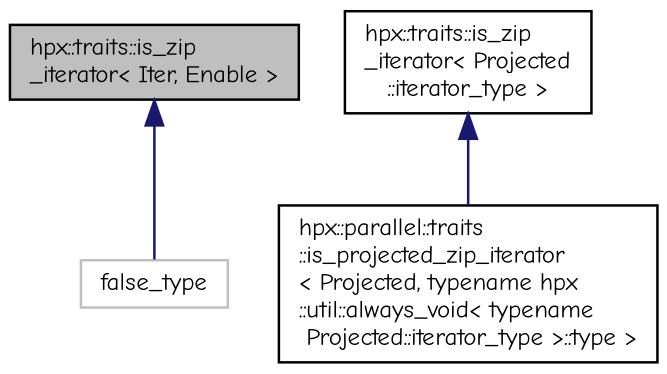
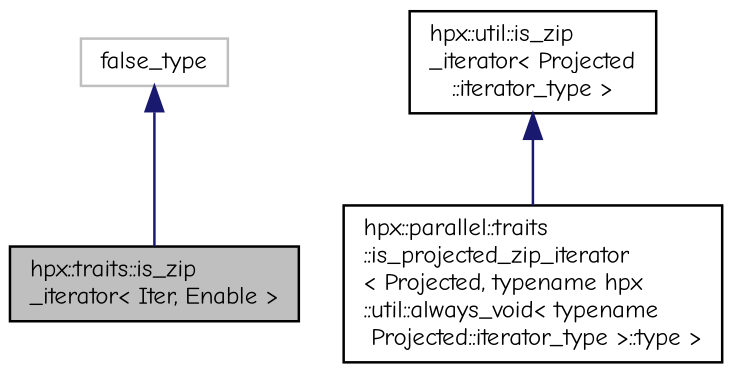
node "hpx::traits::is_zip _iterator< Projected ::iterator_type >": label "hpx::traits::is_zip _iterator< Projected ::iterator_type >" -> "hpx::util::is_zip _iterator< Projected ::iterator_type >"
edge "false_type" -> "hpx::traits::is_zip _iterator< Iter, Enable >": reversed
